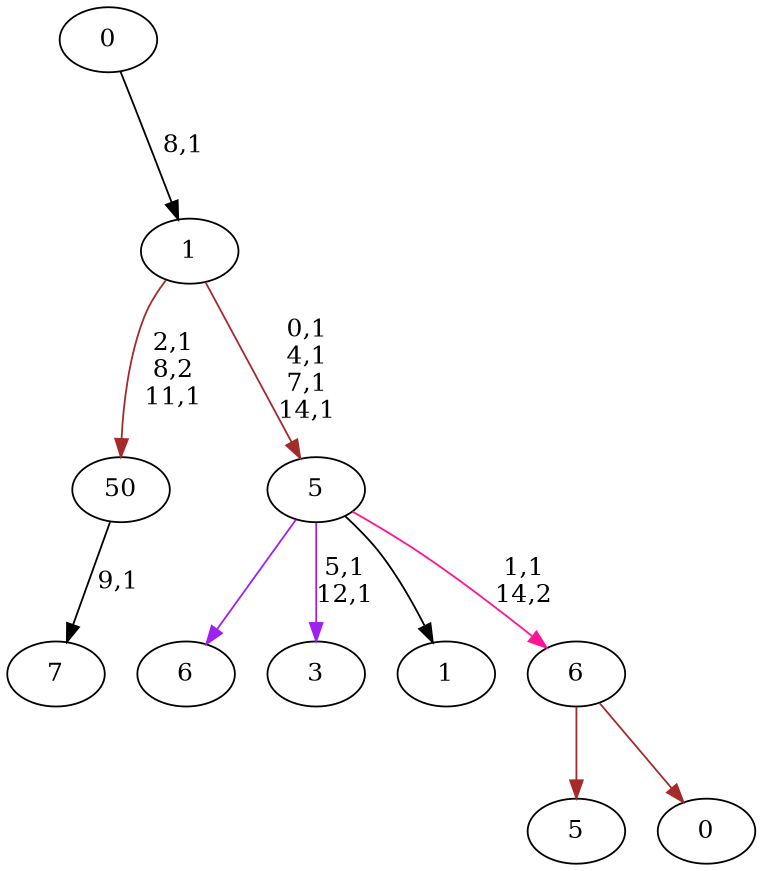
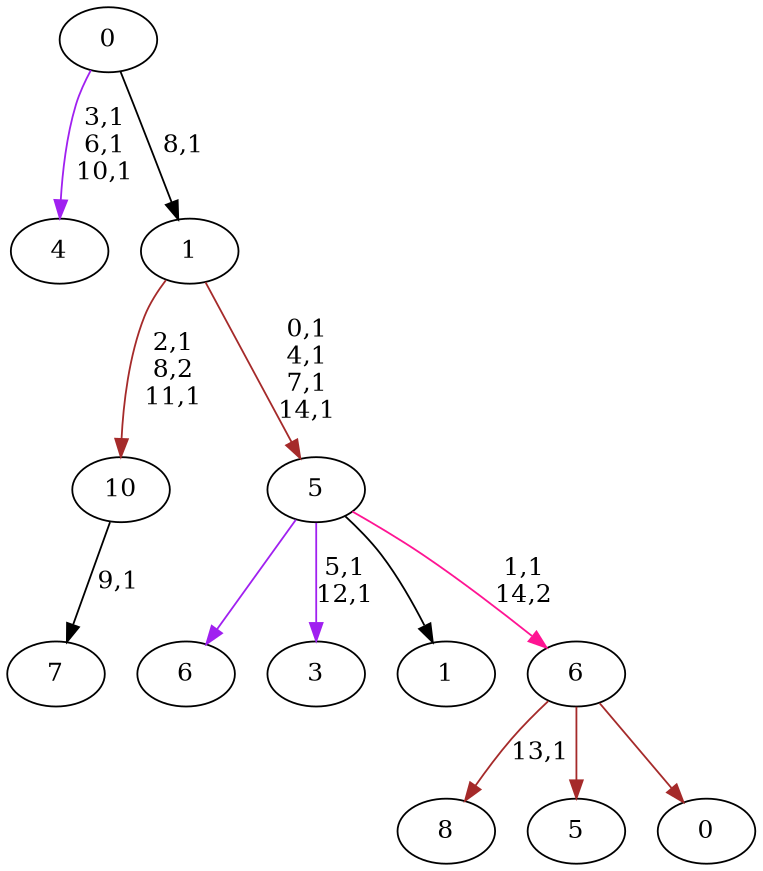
node "4": added
node "50": label "50" -> "10"
node "8": added
